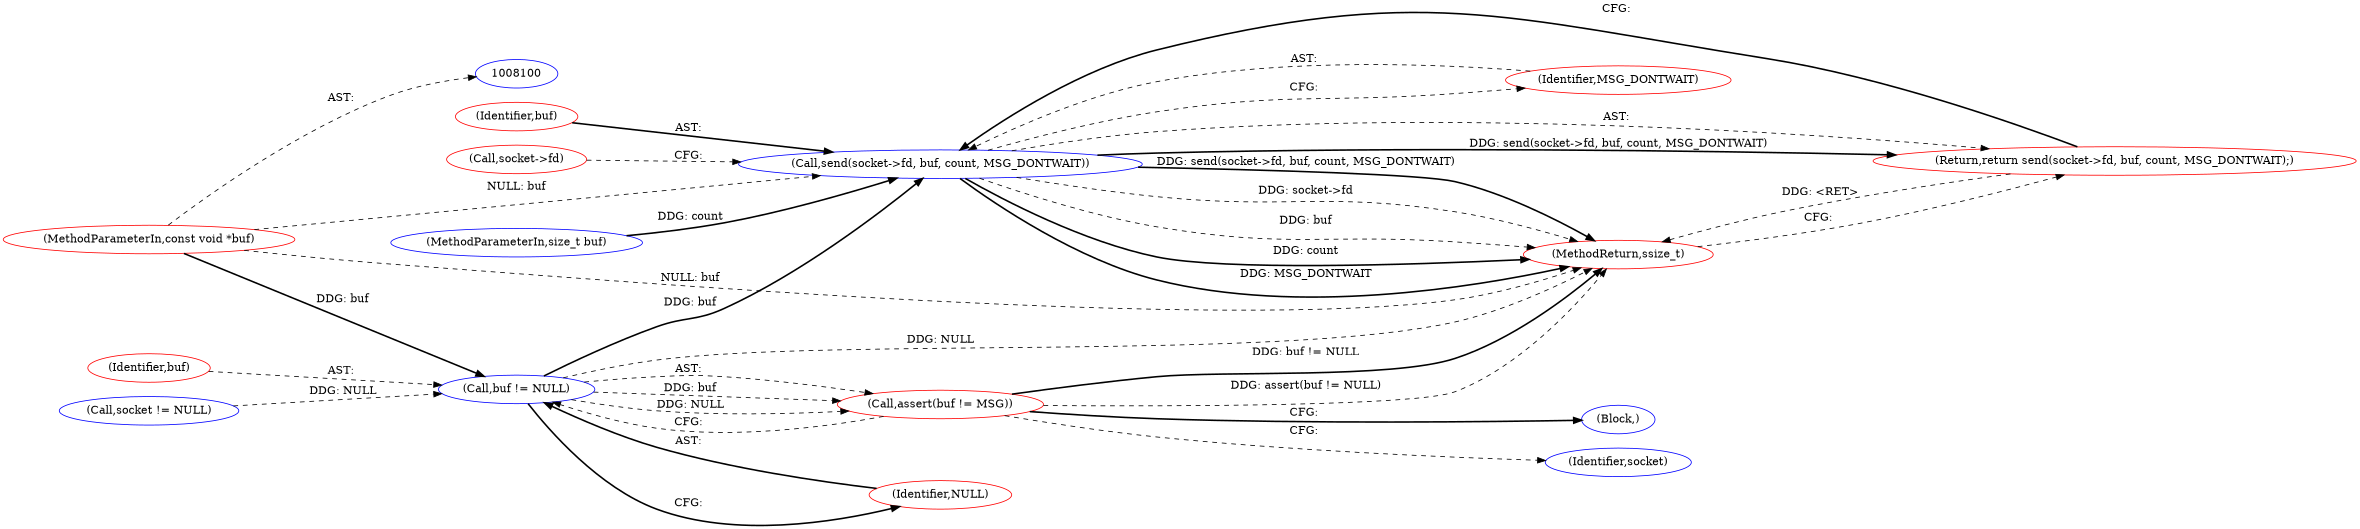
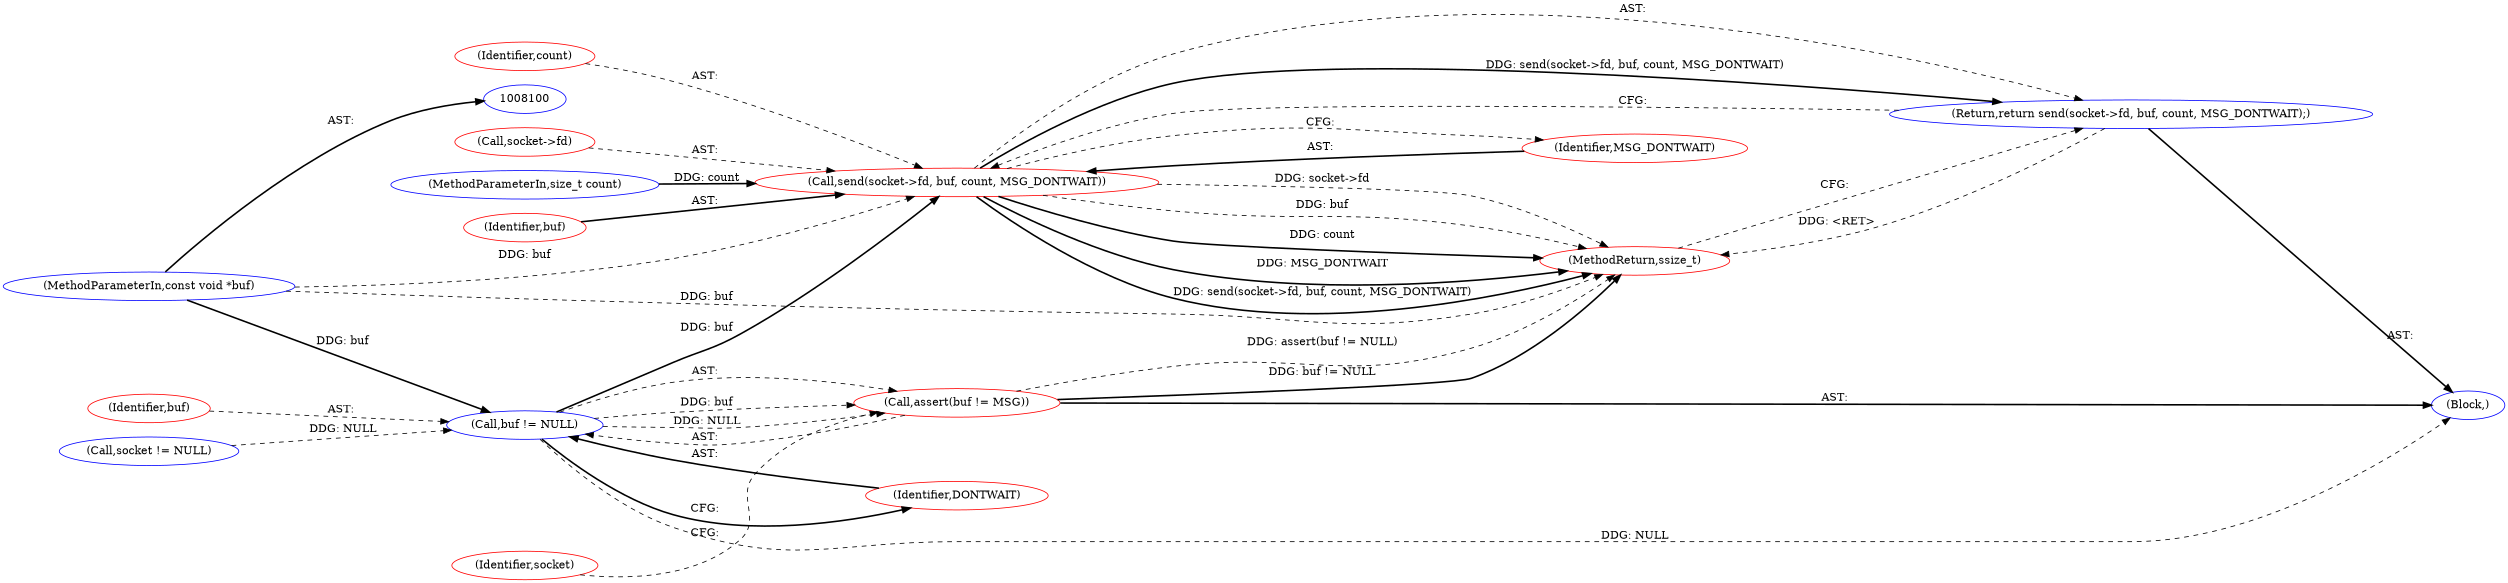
edge "(Return,return send(socket->fd, buf, count, MSG_DONTWAIT);)" -> "(Call,send(socket->fd, buf, count, MSG_DONTWAIT))": style bold -> dashed
node "(Identifier,count)": added
edge "(Identifier,MSG_DONTWAIT)" -> "(Call,send(socket->fd, buf, count, MSG_DONTWAIT))": style dashed -> bold
edge "(MethodParameterIn,const void *buf)" -> "1008100": style dashed -> bold
edge "(Call,socket->fd)" -> "(Call,send(socket->fd, buf, count, MSG_DONTWAIT))": label "CFG: " -> "AST: "
node "(Return,return send(socket->fd, buf, count, MSG_DONTWAIT);)": color red -> blue
node "(Call,send(socket->fd, buf, count, MSG_DONTWAIT))": color blue -> red
edge "(MethodParameterIn,const void *buf)" -> "(Call,send(socket->fd, buf, count, MSG_DONTWAIT))": label "NULL: buf" -> "DDG: buf"
node "(MethodParameterIn,const void *buf)": color red -> blue
node "(MethodParameterIn,size_t buf)": label "(MethodParameterIn,size_t buf)" -> "(MethodParameterIn,size_t count)"
edge "(Return,return send(socket->fd, buf, count, MSG_DONTWAIT);)" -> "(Block,)": added, label "AST:"
edge "(MethodParameterIn,const void *buf)" -> "(MethodReturn,ssize_t)": label "NULL: buf" -> "DDG: buf"
edge "(Call,buf != NULL)" -> "(MethodReturn,ssize_t)": now "(Call,buf != NULL)" -> "(Block,)"
edge "(Call,assert(buf != MSG))" -> "(Block,)": label "CFG: " -> "AST: "
edge "(Call,assert(buf != MSG))" -> "(Call,buf != NULL)": label "CFG: " -> "AST: "
edge "(Call,assert(buf != MSG))" -> "(Identifier,socket)": reversed
node "(Identifier,socket)": color blue -> red
node "(Identifier,NULL)": label "(Identifier,NULL)" -> "(Identifier,DONTWAIT)"
